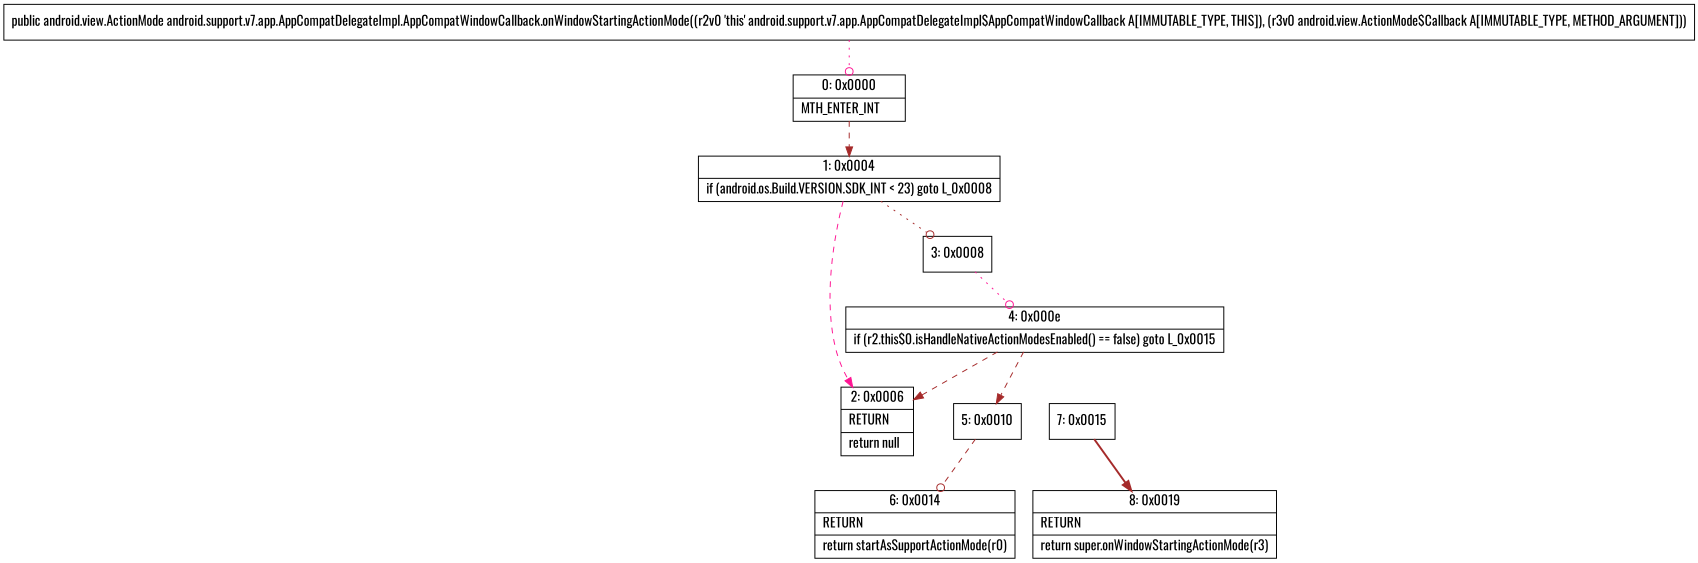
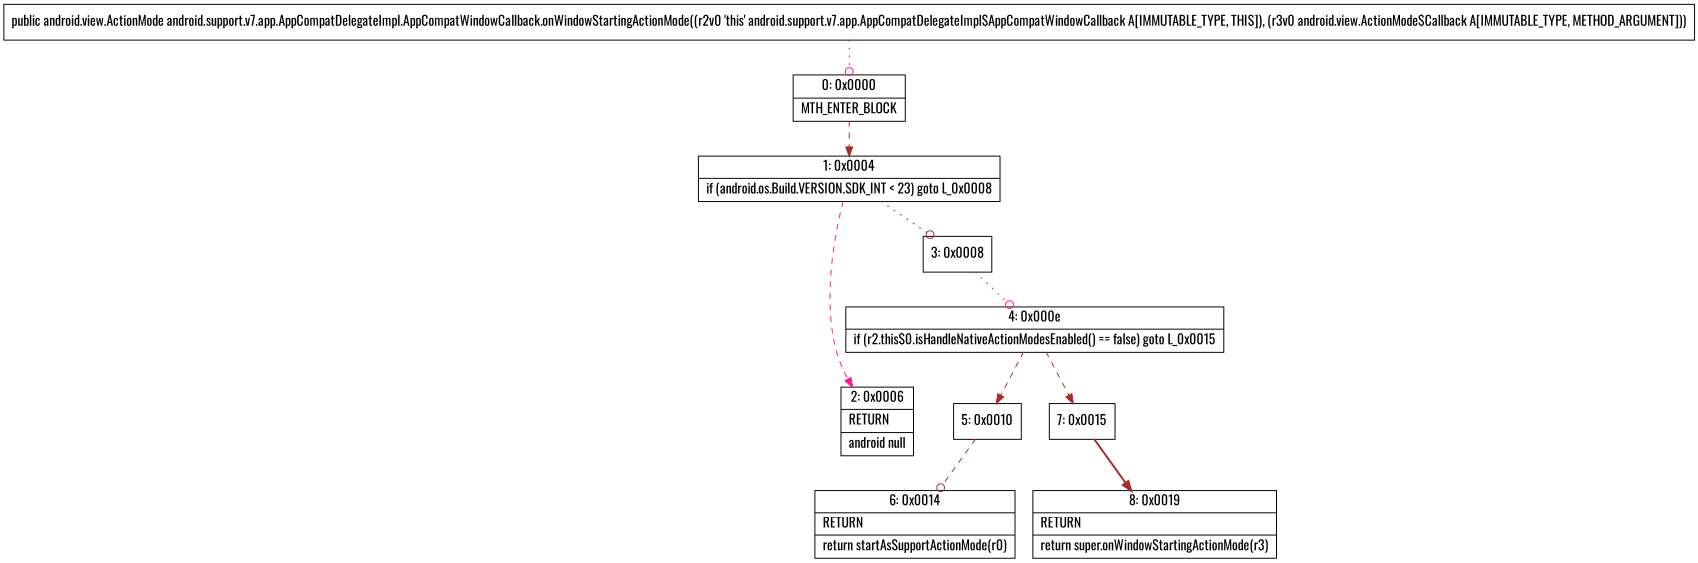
node "0: 0x0000": text "MTH_ENTER_INT" -> "MTH_ENTER_BLOCK"
edge "4: 0x000e" -> "2: 0x0006": now "4: 0x000e" -> "7: 0x0015"
node "2: 0x0006": text "return null" -> "android null"
